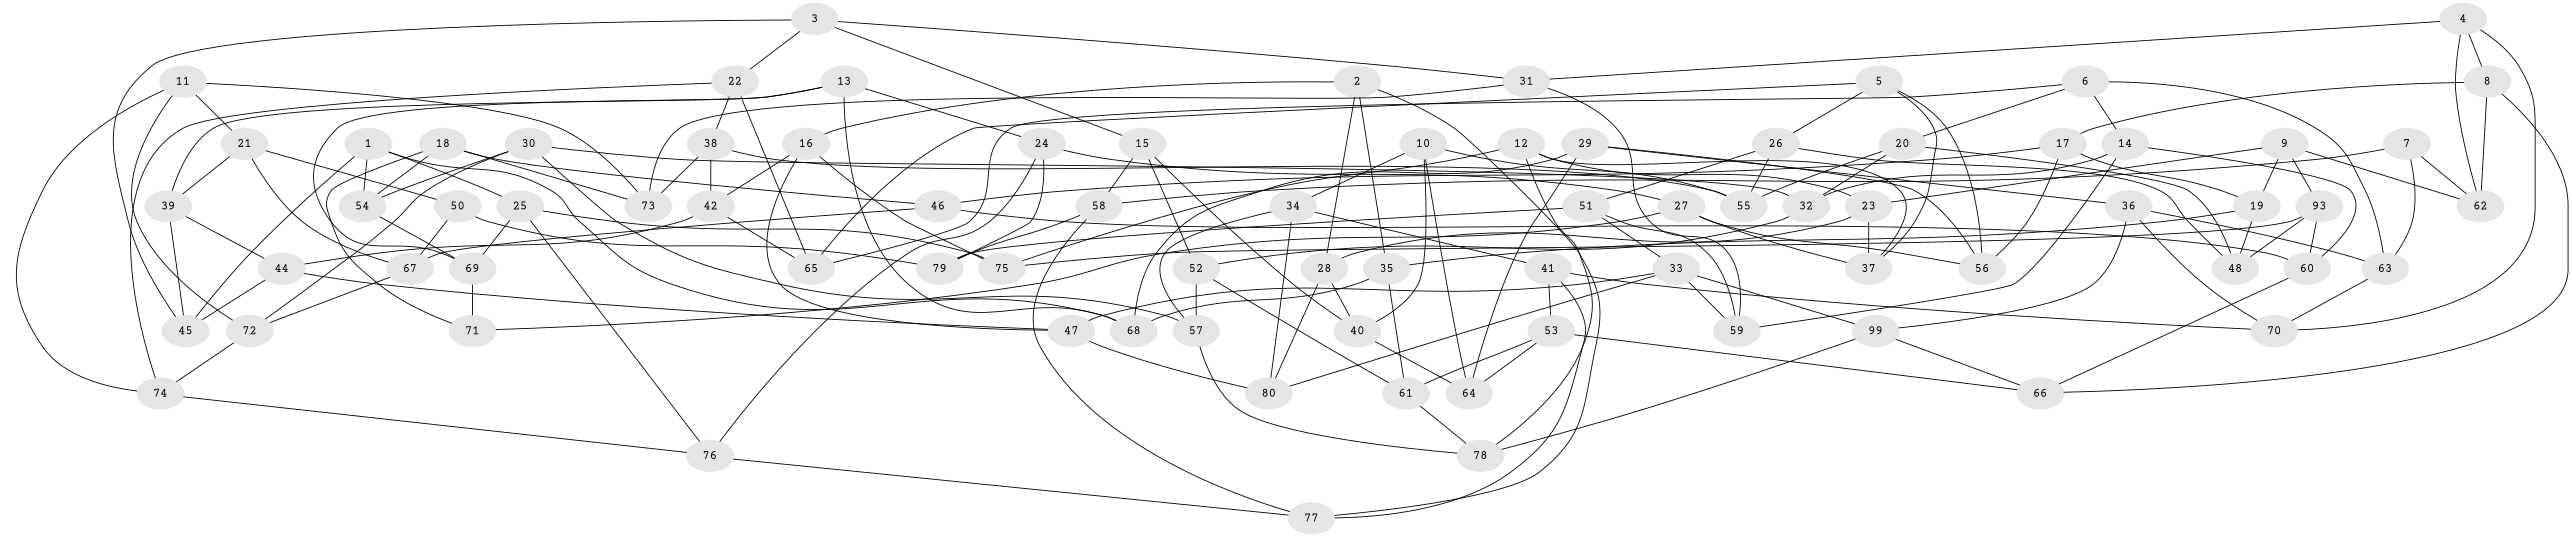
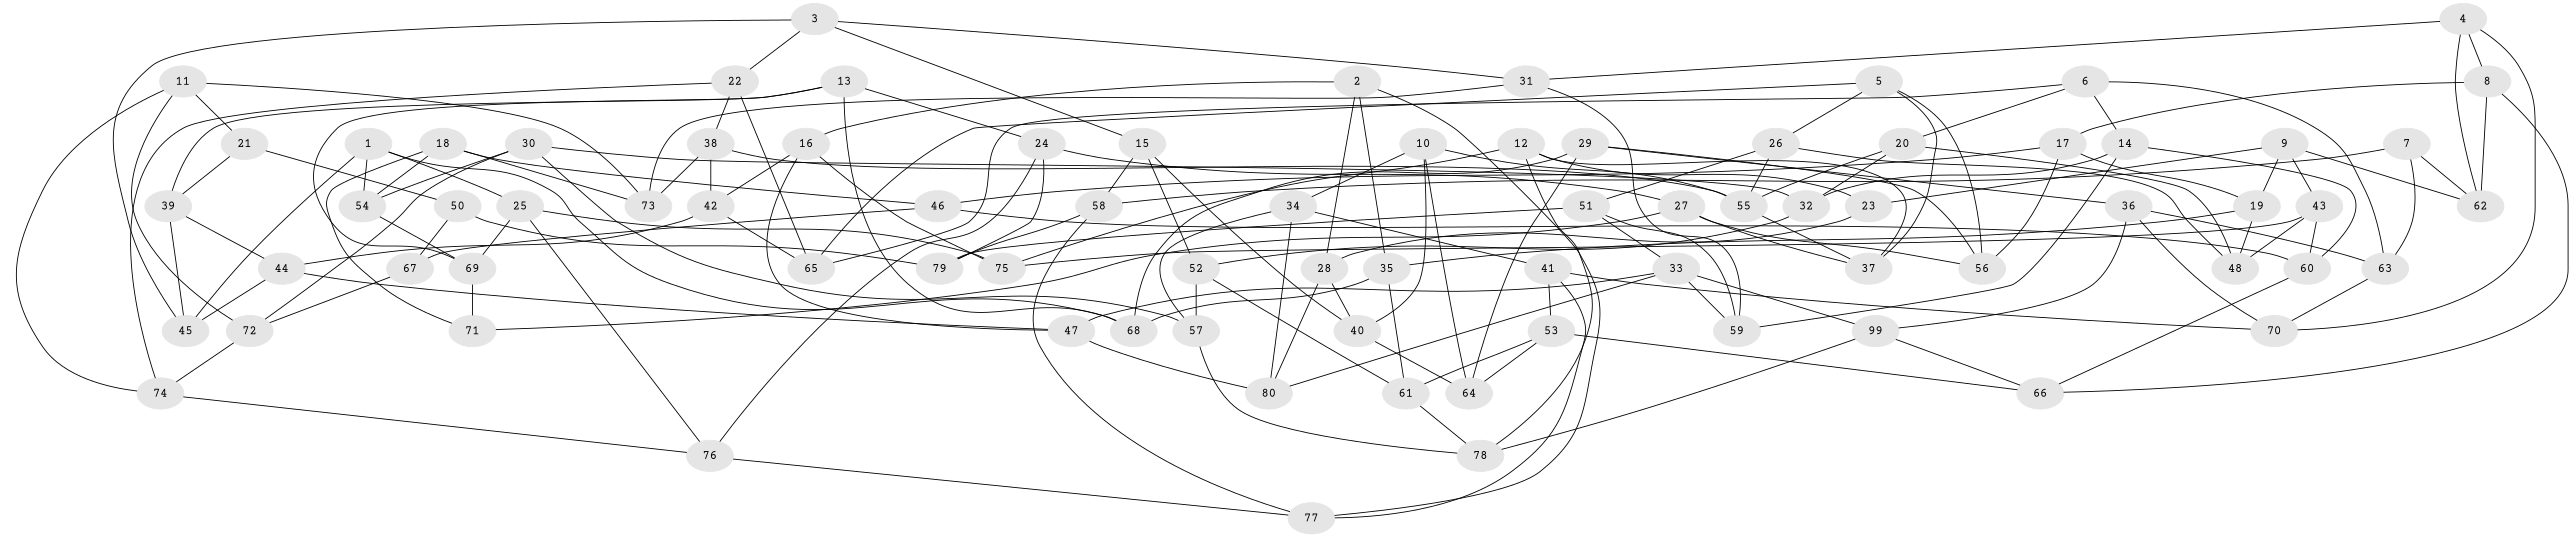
node "93": label "93" -> "43"
edge "21" -- "67": removed
edge "23" -- "37": now "55" -- "37"
